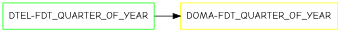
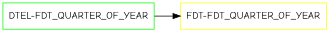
node "DOMA-FDT_QUARTER_OF_YEAR": label "DOMA-FDT_QUARTER_OF_YEAR" -> "FDT-FDT_QUARTER_OF_YEAR"
